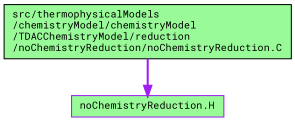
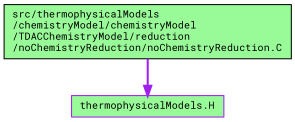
node "noChemistryReduction.H": label "noChemistryReduction.H" -> "thermophysicalModels.H"
